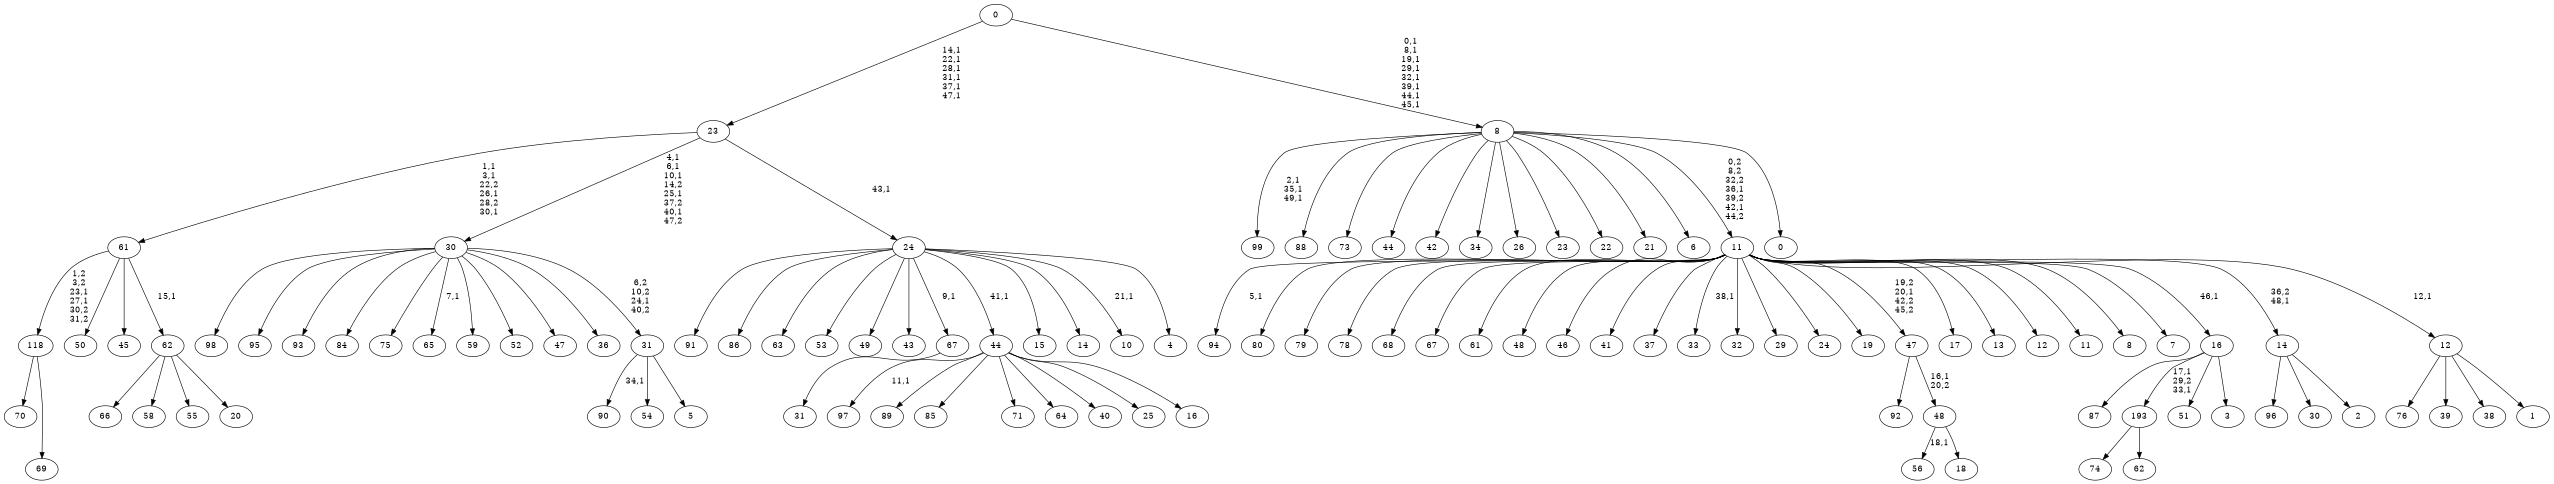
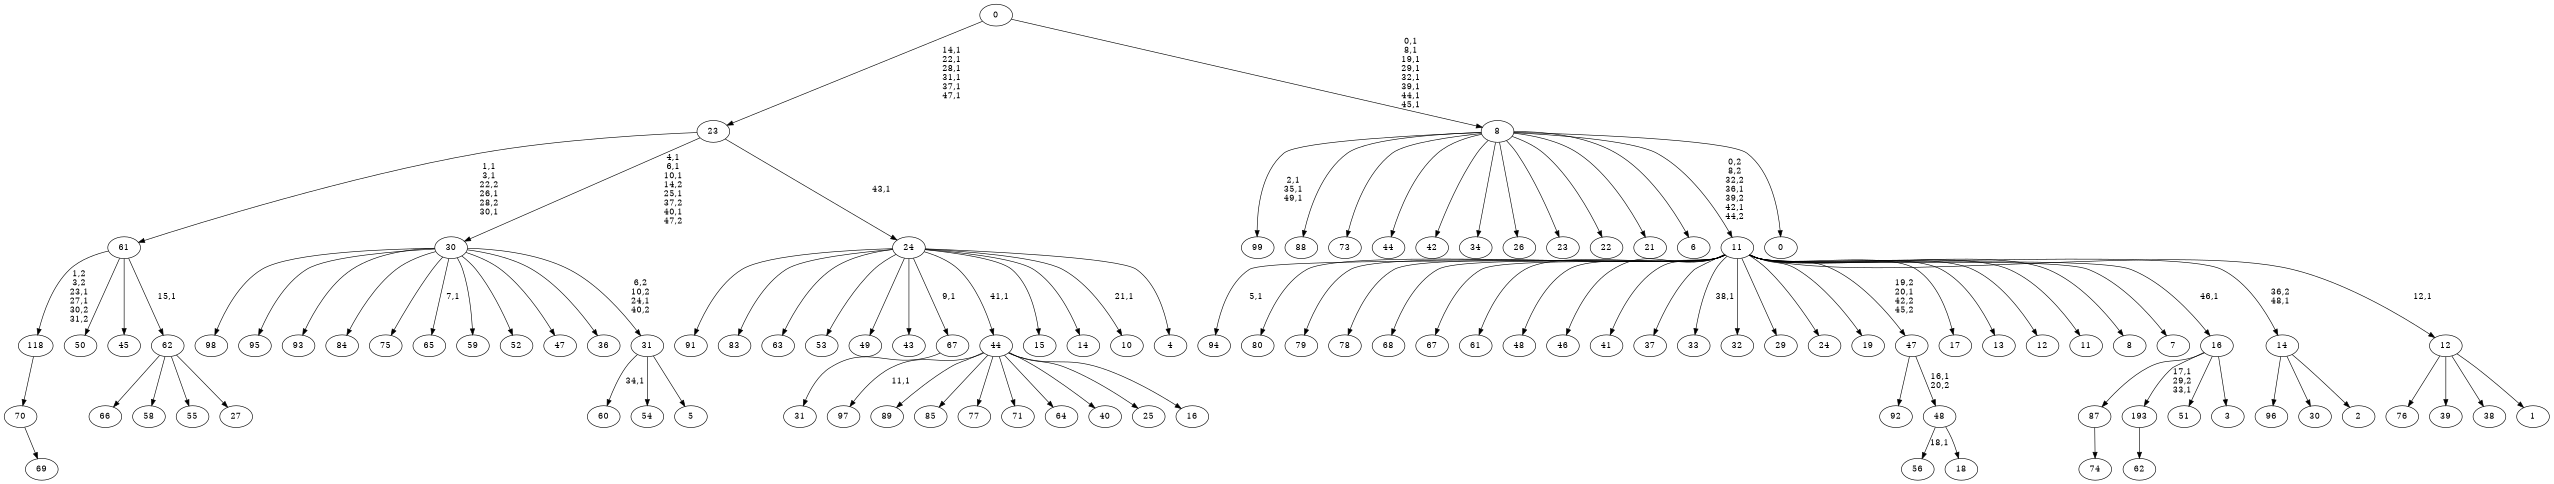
node "86": label "86" -> "83"
edge "118" -> "69": now "70" -> "69"
node "20": label "20" -> "27"
node "90": label "90" -> "60"
node "77": added
edge "193" -> "74": now "87" -> "74"
